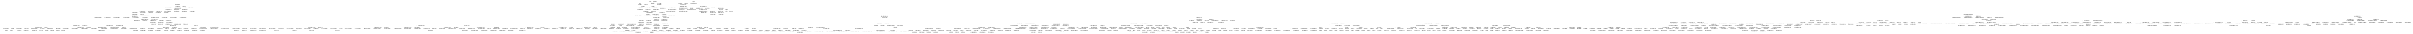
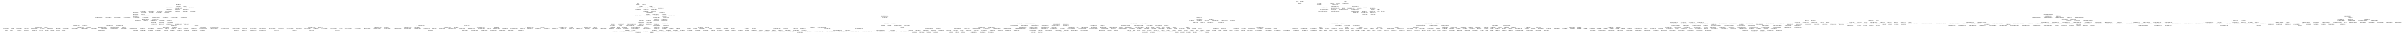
node "MARÍA MATILDE GARCÍA-VILLALÓN Y ESCASSI": removed
